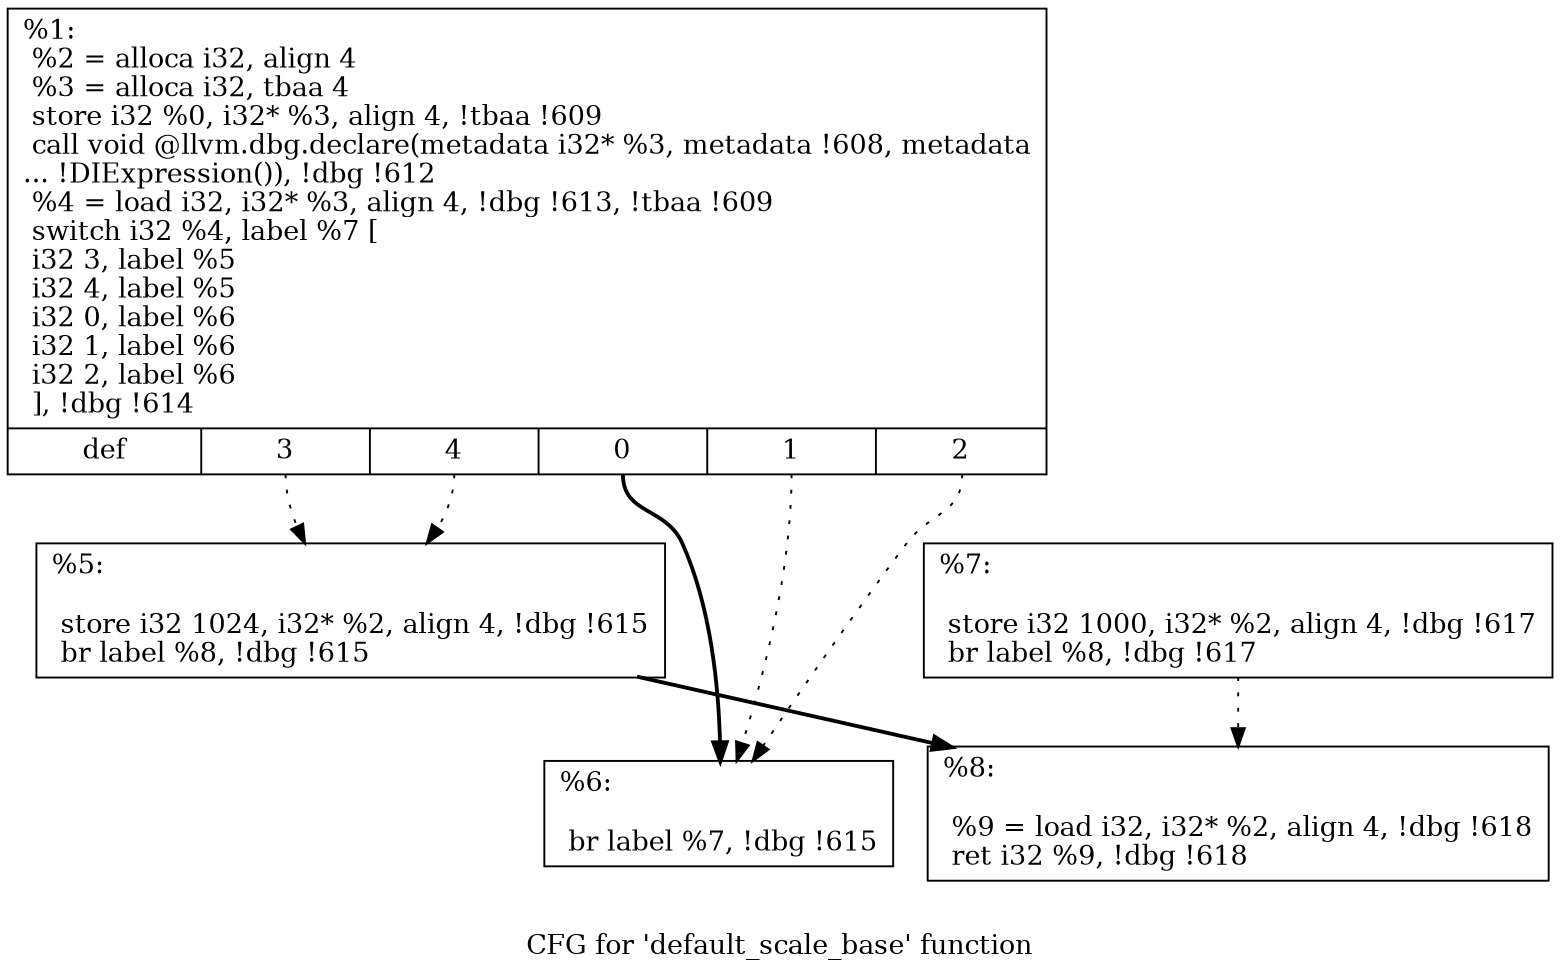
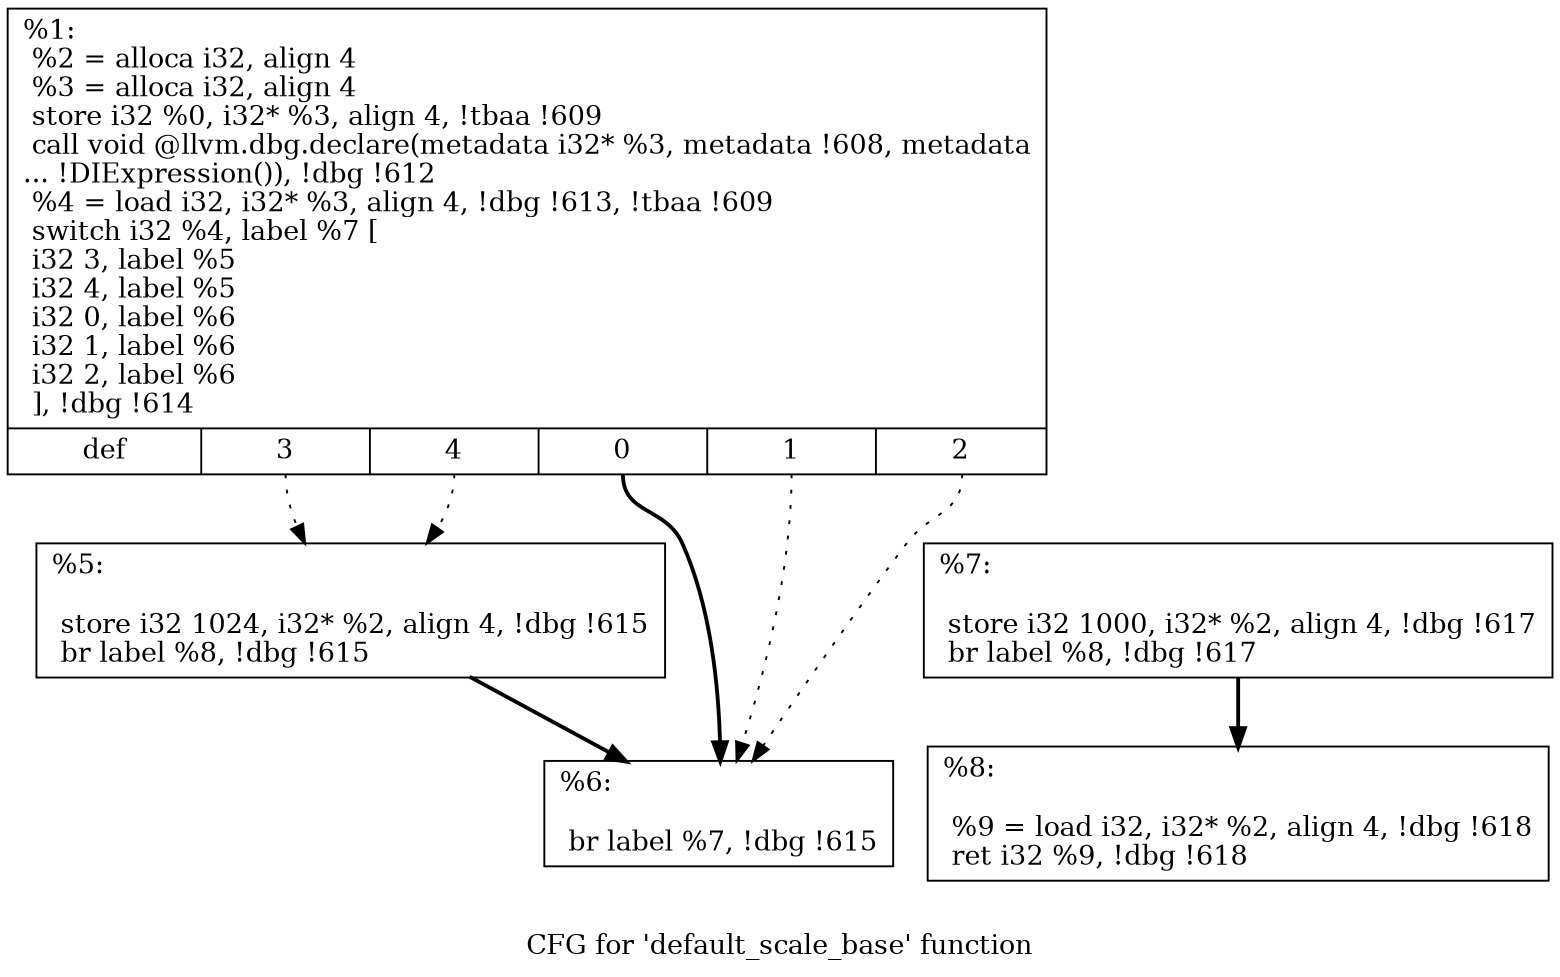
node "%1:": text "%3 = alloca i32, tbaa 4" -> "%3 = alloca i32, align 4"
edge "%7:" -> "%8:": style dotted -> bold
edge "%5:" -> "%8:": now "%5:" -> "%6:"
